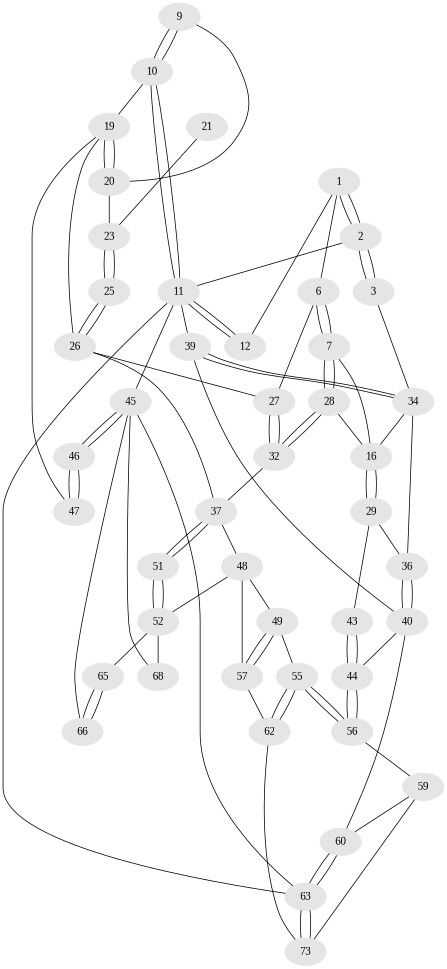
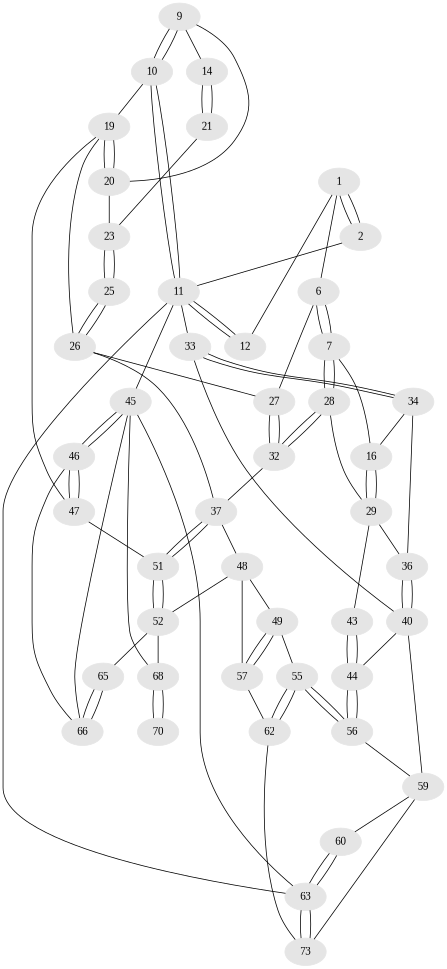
node "14": added
node "3": removed
node "39": label "39" -> "33"
edge "28" -- "16": now "28" -- "29"
edge "47" -- "51": added
edge "46" -- "66": added
node "70": added
edge "40" -- "60": now "40" -- "59"
